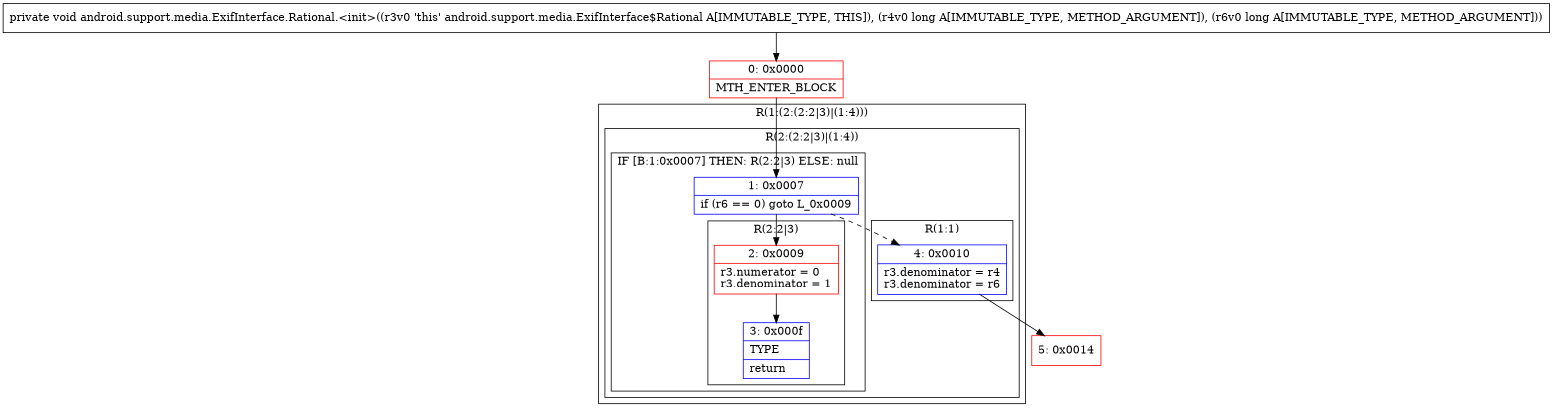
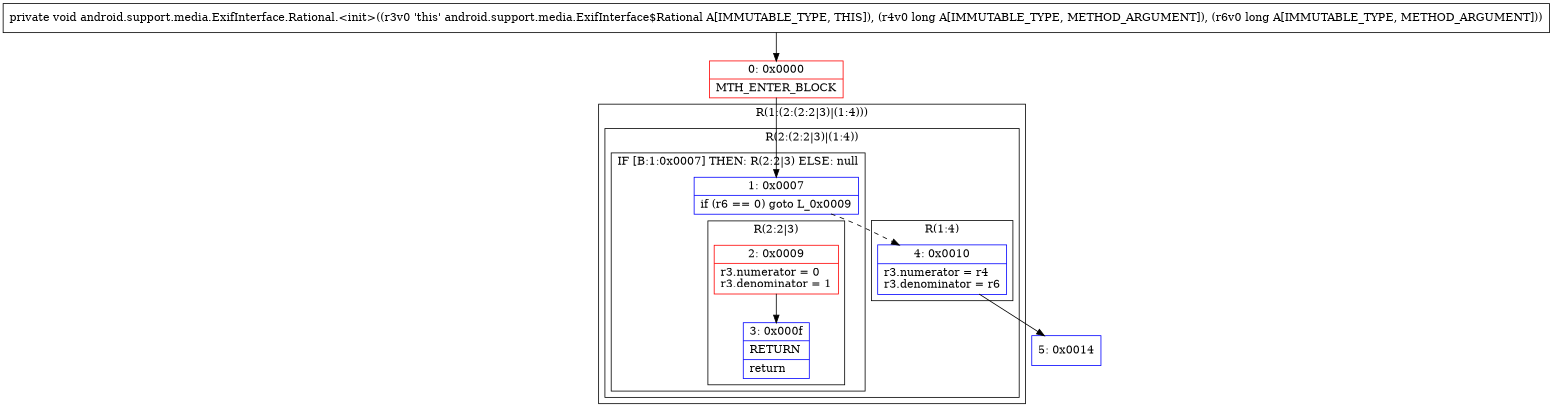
edge "1: 0x0007" -> "2: 0x0009": removed
cluster "R(1:1)": label "R(1:1)" -> "R(1:4)"
node "4: 0x0010": text "r3.denominator = r4" -> "r3.numerator = r4"
node "3: 0x000f": text "TYPE" -> "RETURN"
node "5: 0x0014": color red -> blue
